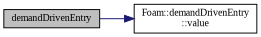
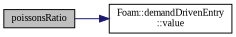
node "demandDrivenEntry": label "demandDrivenEntry" -> "poissonsRatio"
